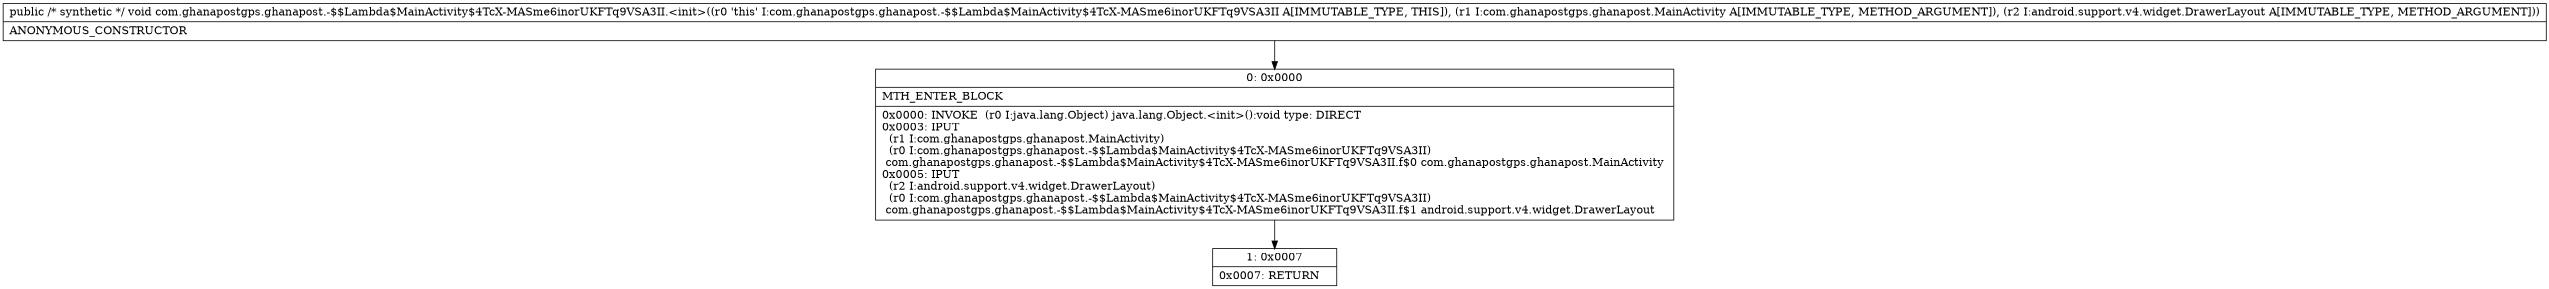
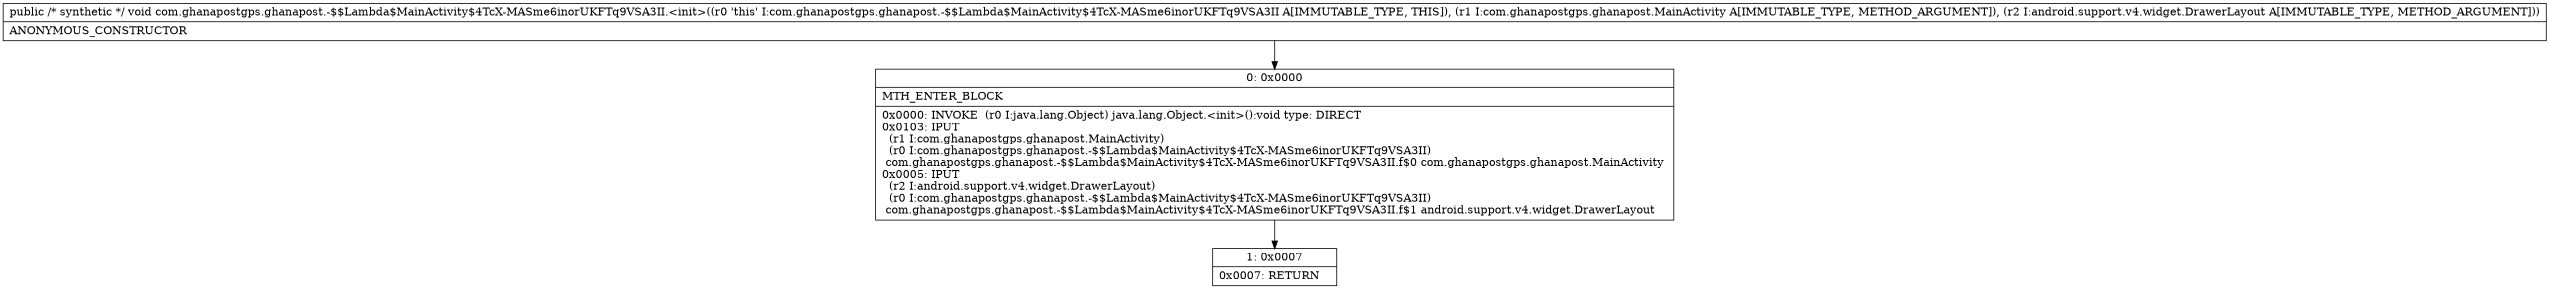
node "0: 0x0000": text "0x0003: IPUT" -> "0x0103: IPUT"
